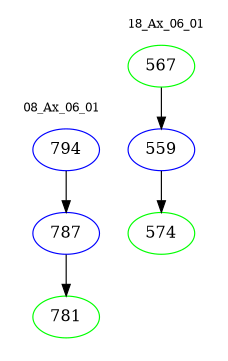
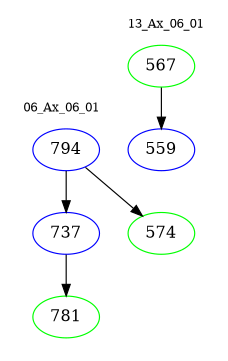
cluster "18_Ax_06_01": label "18_Ax_06_01" -> "13_Ax_06_01"
cluster "08_Ax_06_01": label "08_Ax_06_01" -> "06_Ax_06_01"
edge "559" -> "574": now "794" -> "574"
node "787": label "787" -> "737"
